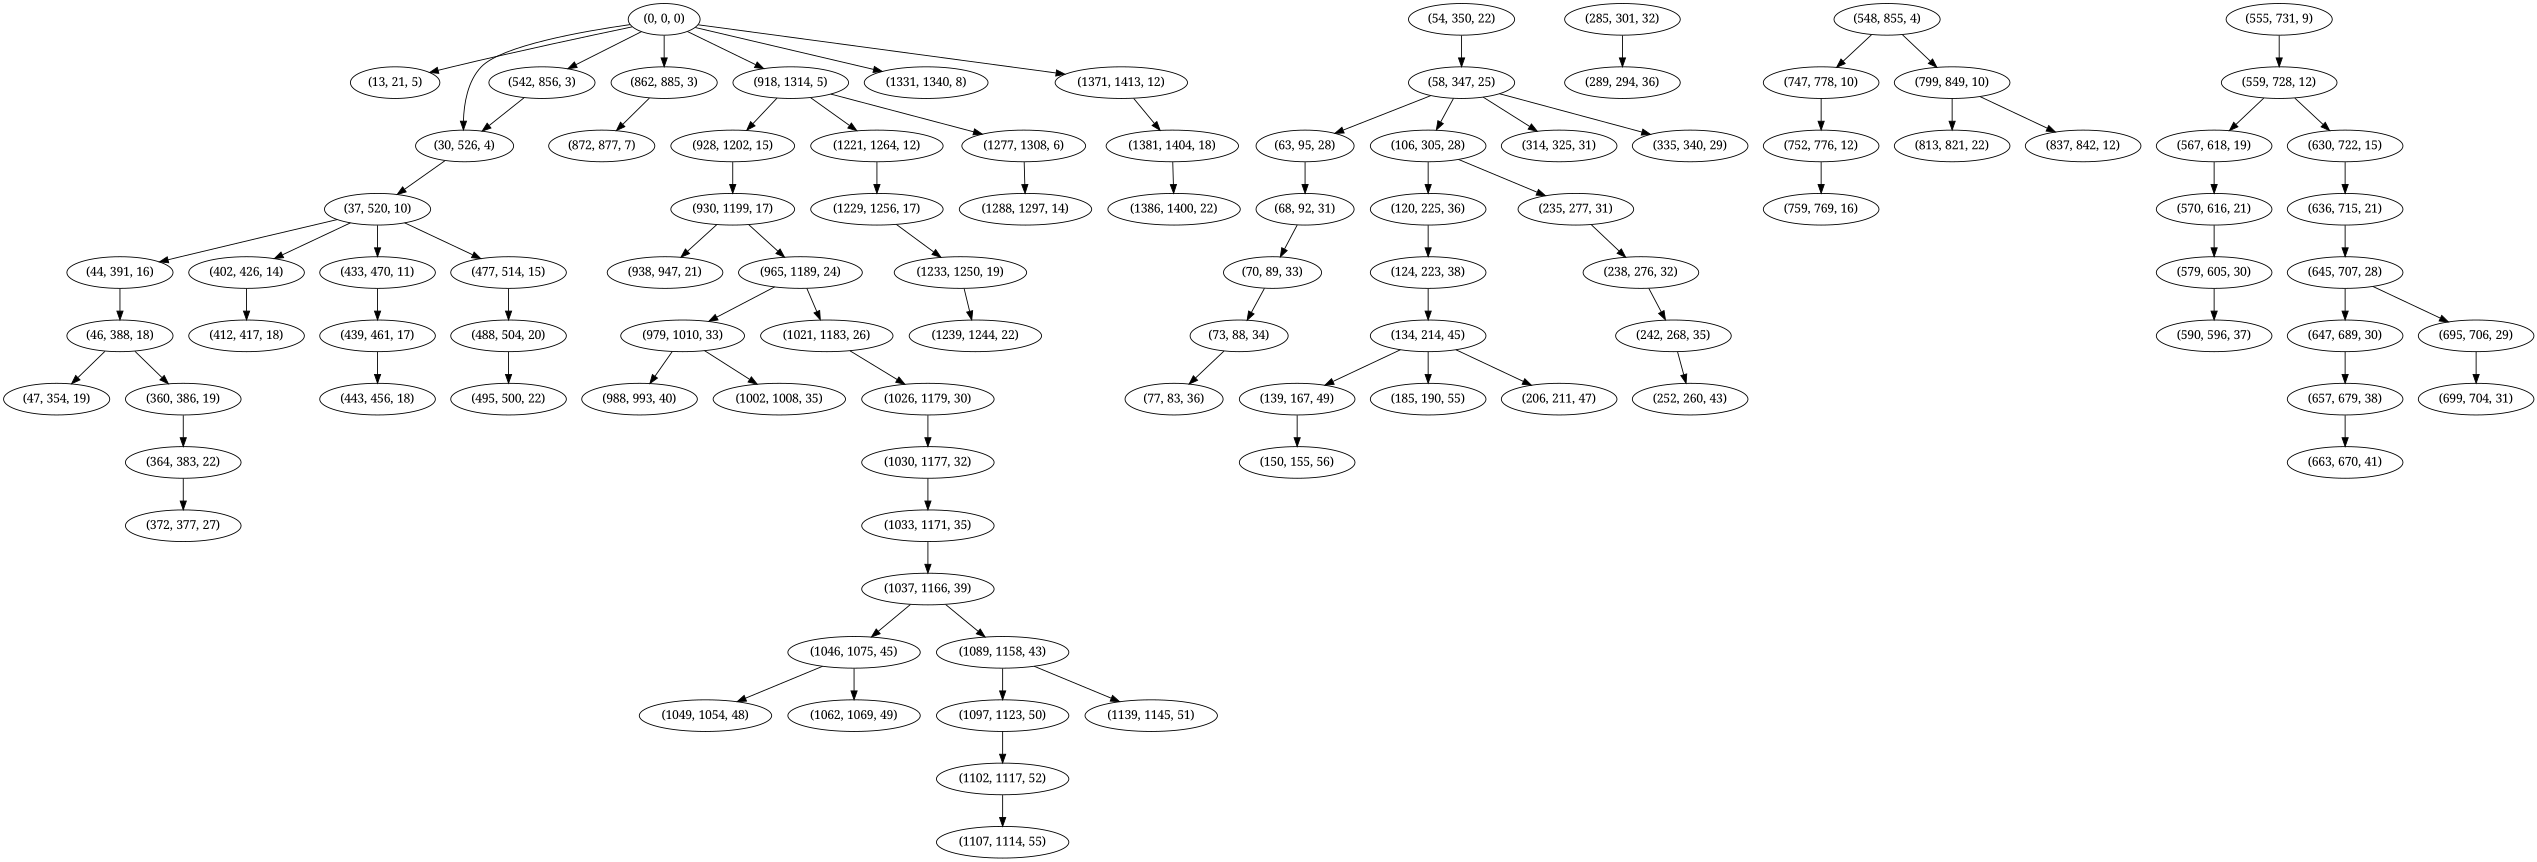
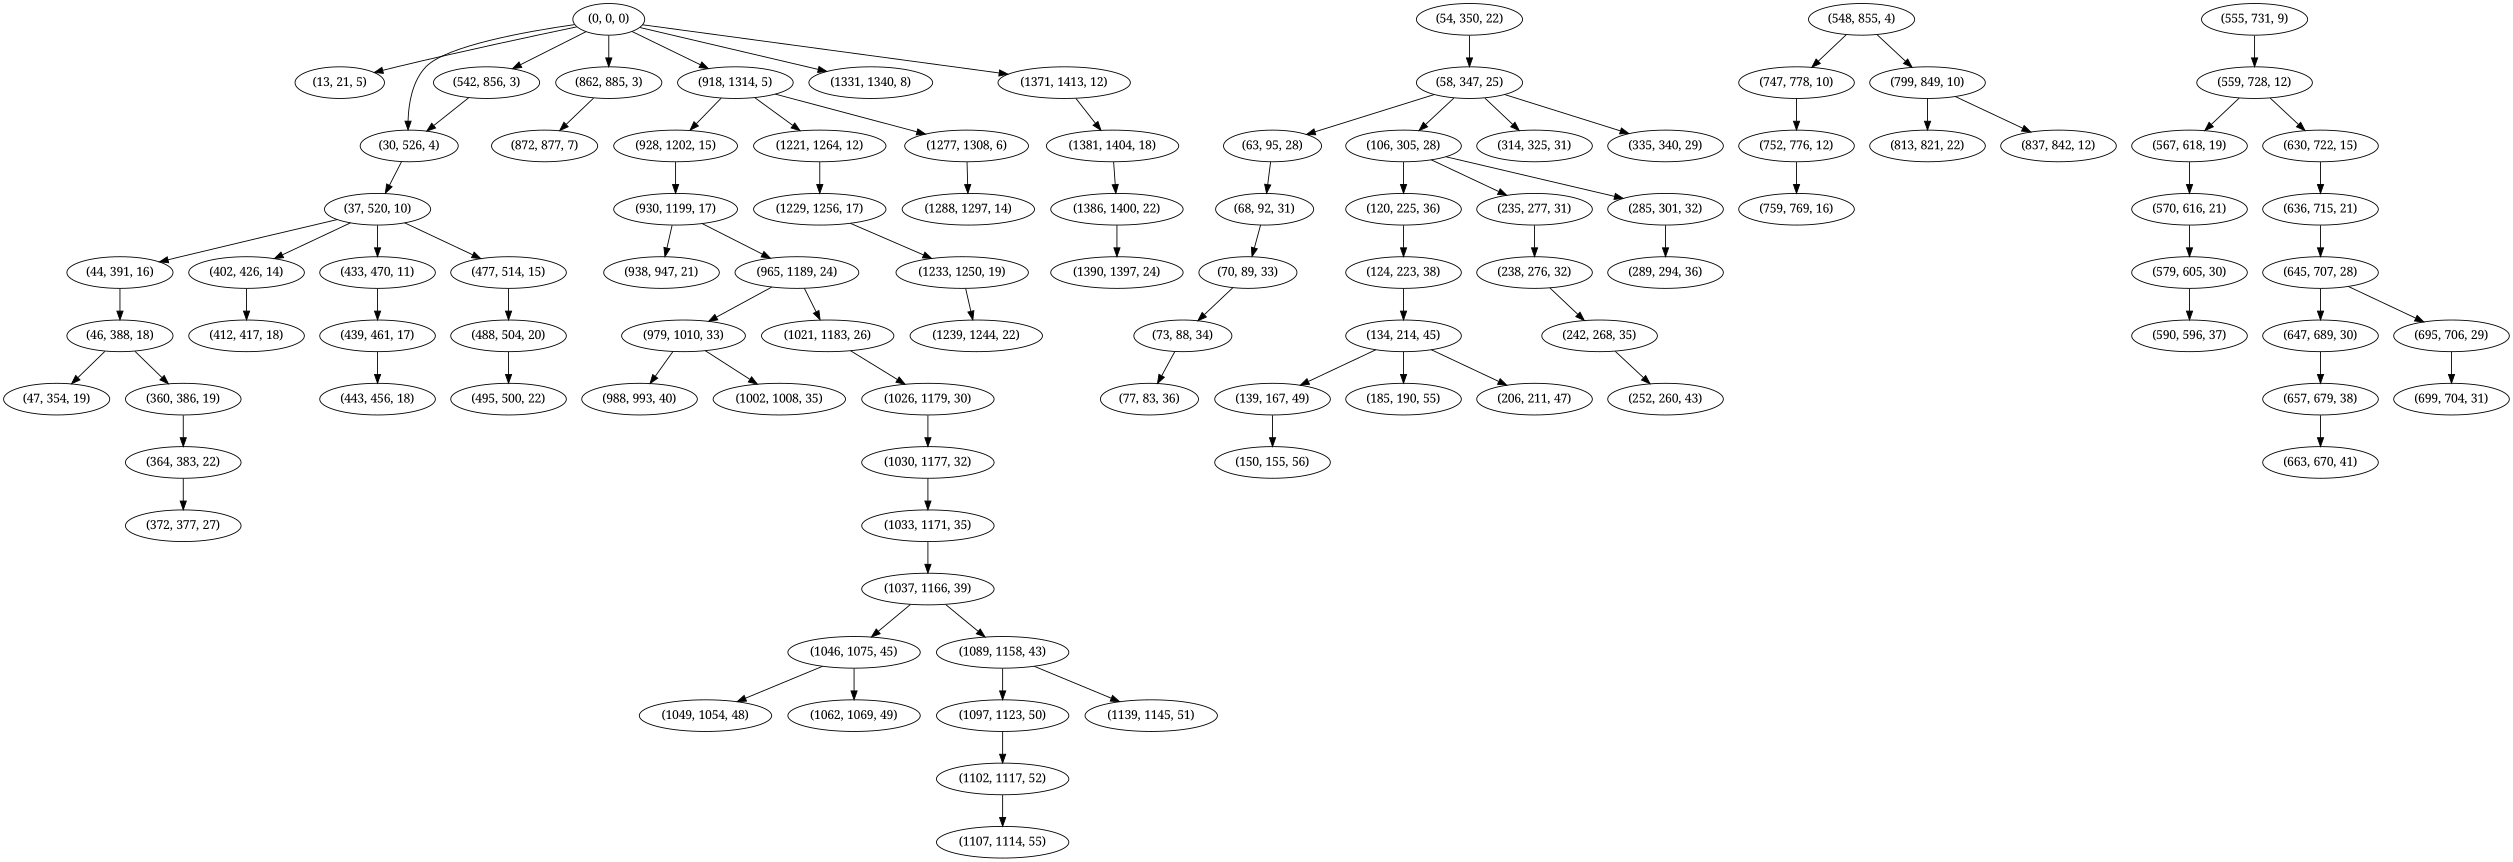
edge "(106, 305, 28)" -> "(285, 301, 32)": added
node "(1390, 1397, 24)": added
